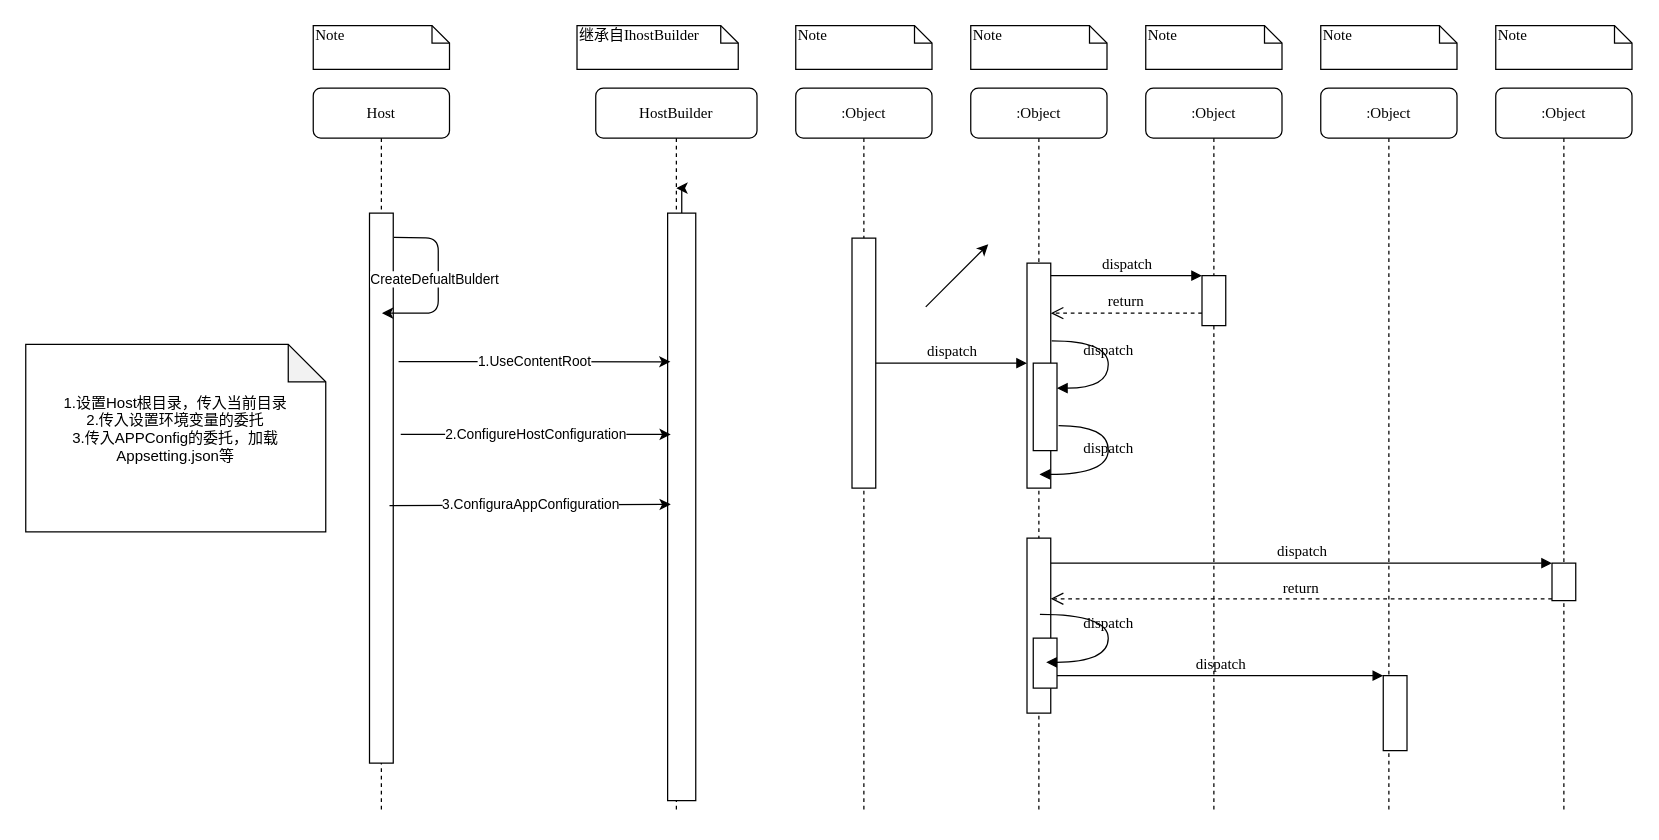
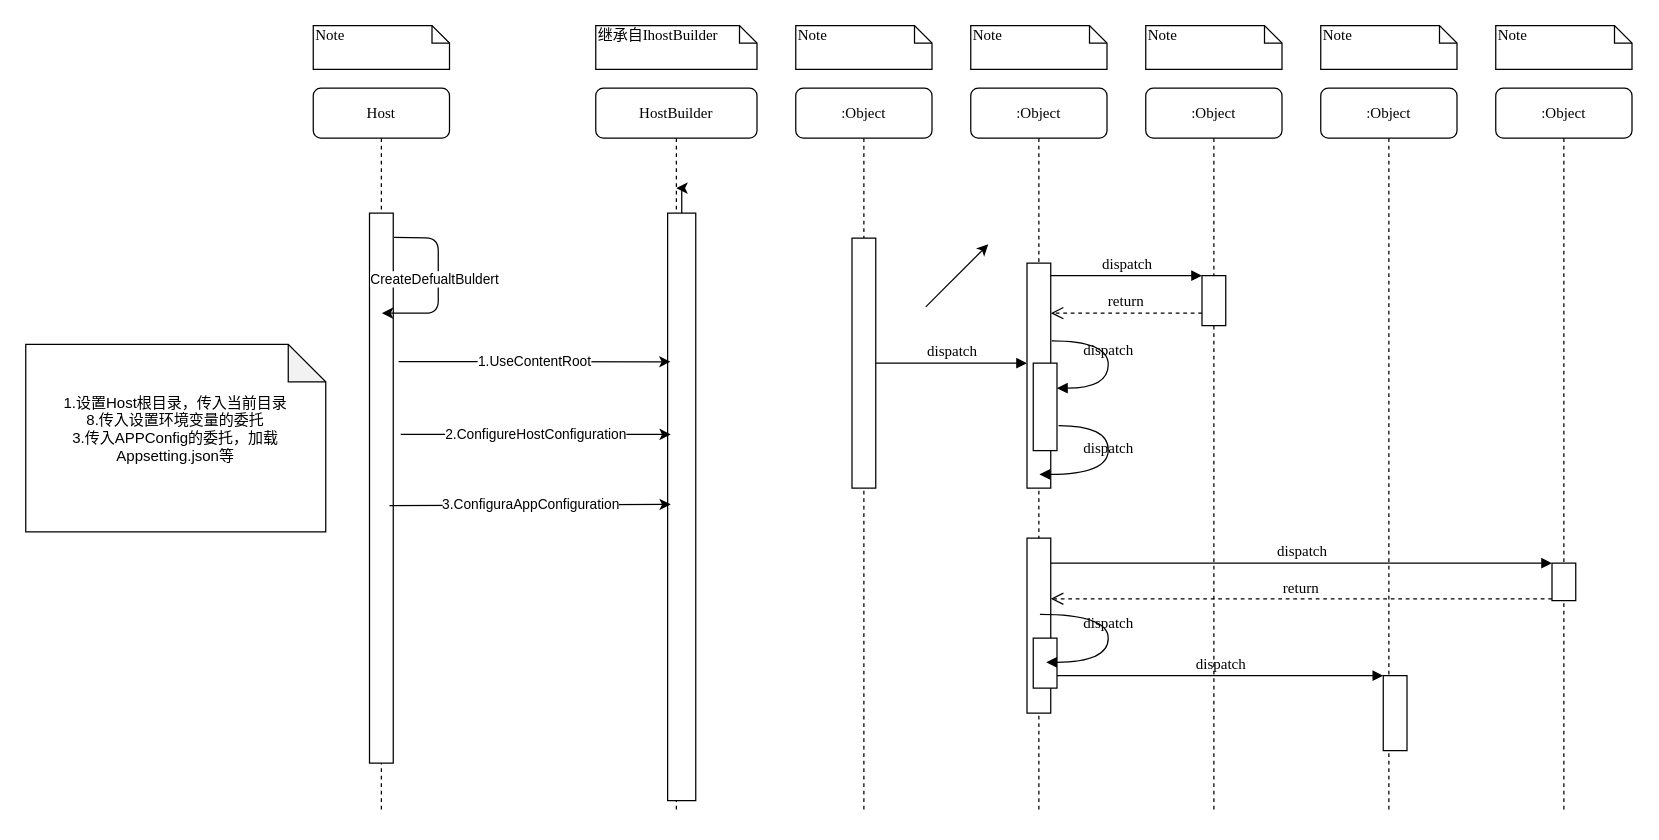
node "继承自IhostBuilder": moved (658, 48) -> (676, 48)
node "1.设置Host根目录，传入当前目录 2.传入设置环境变量的委托 3.传入APPConfig的委托，加载Appsetting.json等": label "1.设置Host根目录，传入当前目录 2.传入设置环境变量的委托 3.传入APPConfig的委托，加载Appsetting.json等" -> "1.设置Host根目录，传入当前目录 8.传入设置环境变量的委托 3.传入APPConfig的委托，加载Appsetting.json等"
